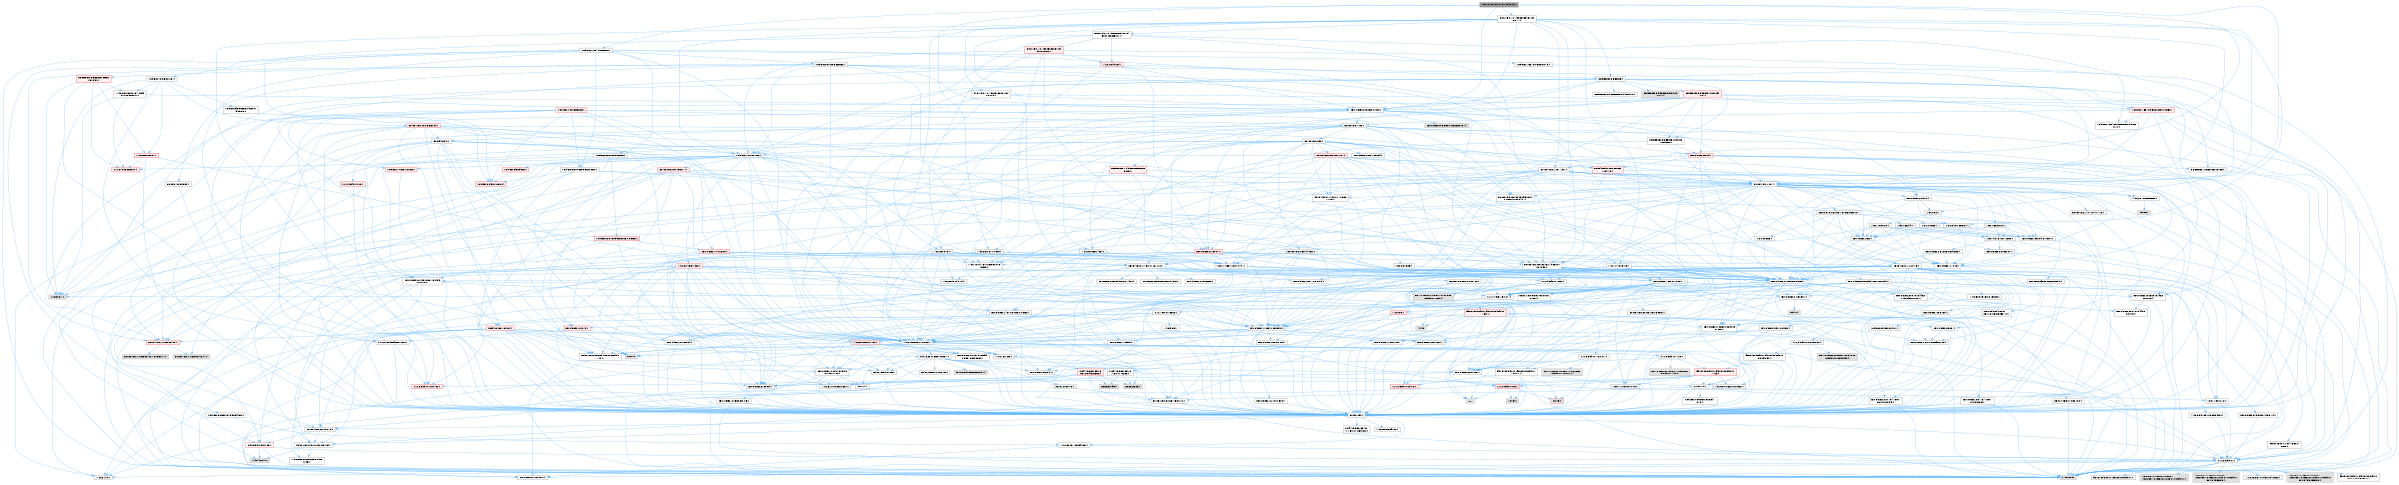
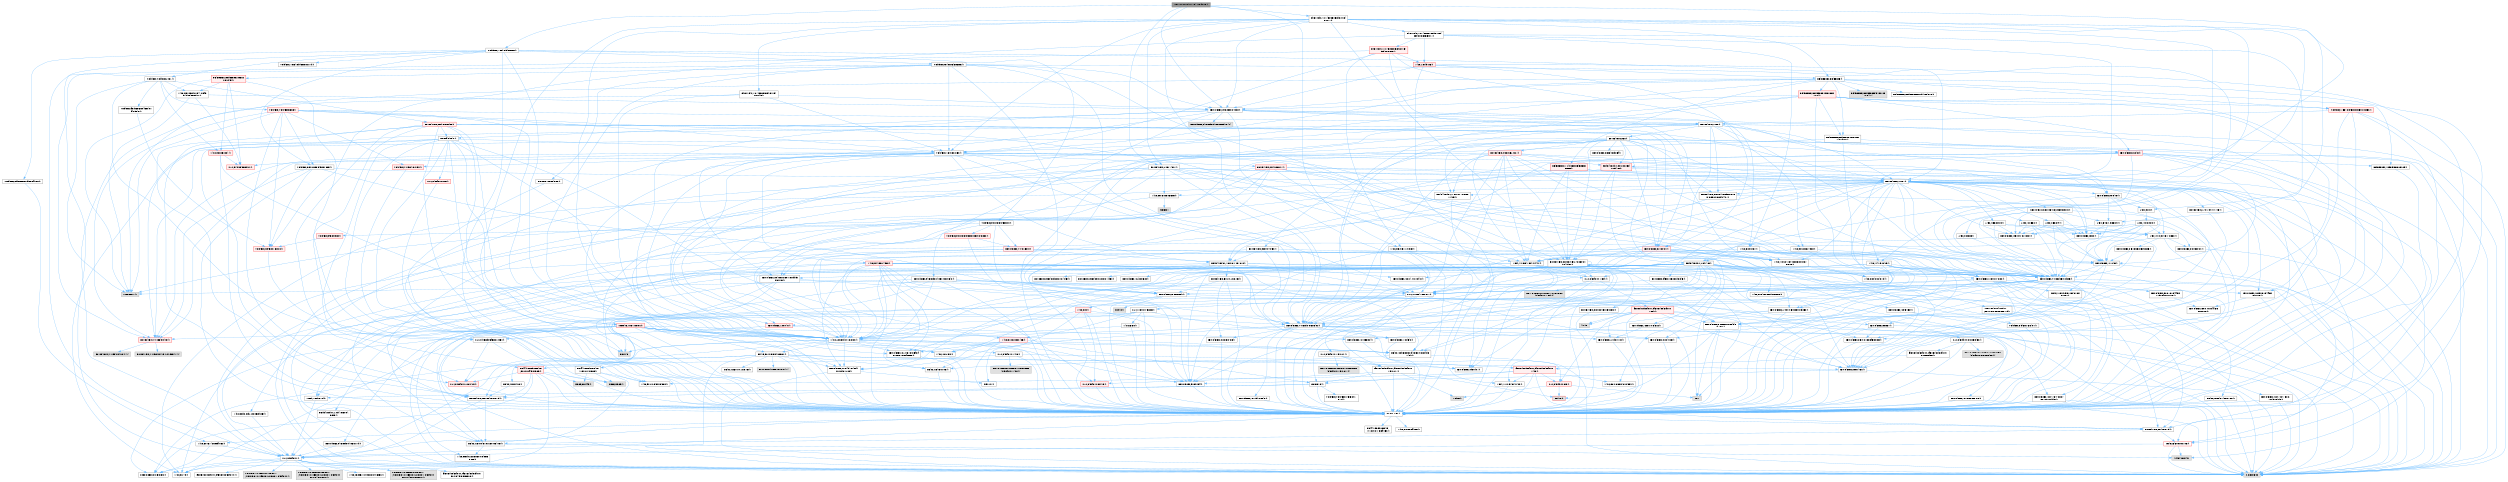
edge "UObject/UObjectArray.h" -> "UObject/UObjectBase.h": added
node "UObject/WeakObjectPtrTemplates Fwd.h": removed
edge "UObject/NameTypes.h" -> "Containers/UnrealString.h.inl": now "UObject/NameTypes.h" -> "Containers/UnrealString.h"
edge "type_traits" -> "Containers/ArrayView.h": reversed
node "Algo/Reverse.h": removed
edge "Containers/Array.h" -> "Templates/Requires.h": added
edge "Templates/Atomic.h" -> "atomic": removed
